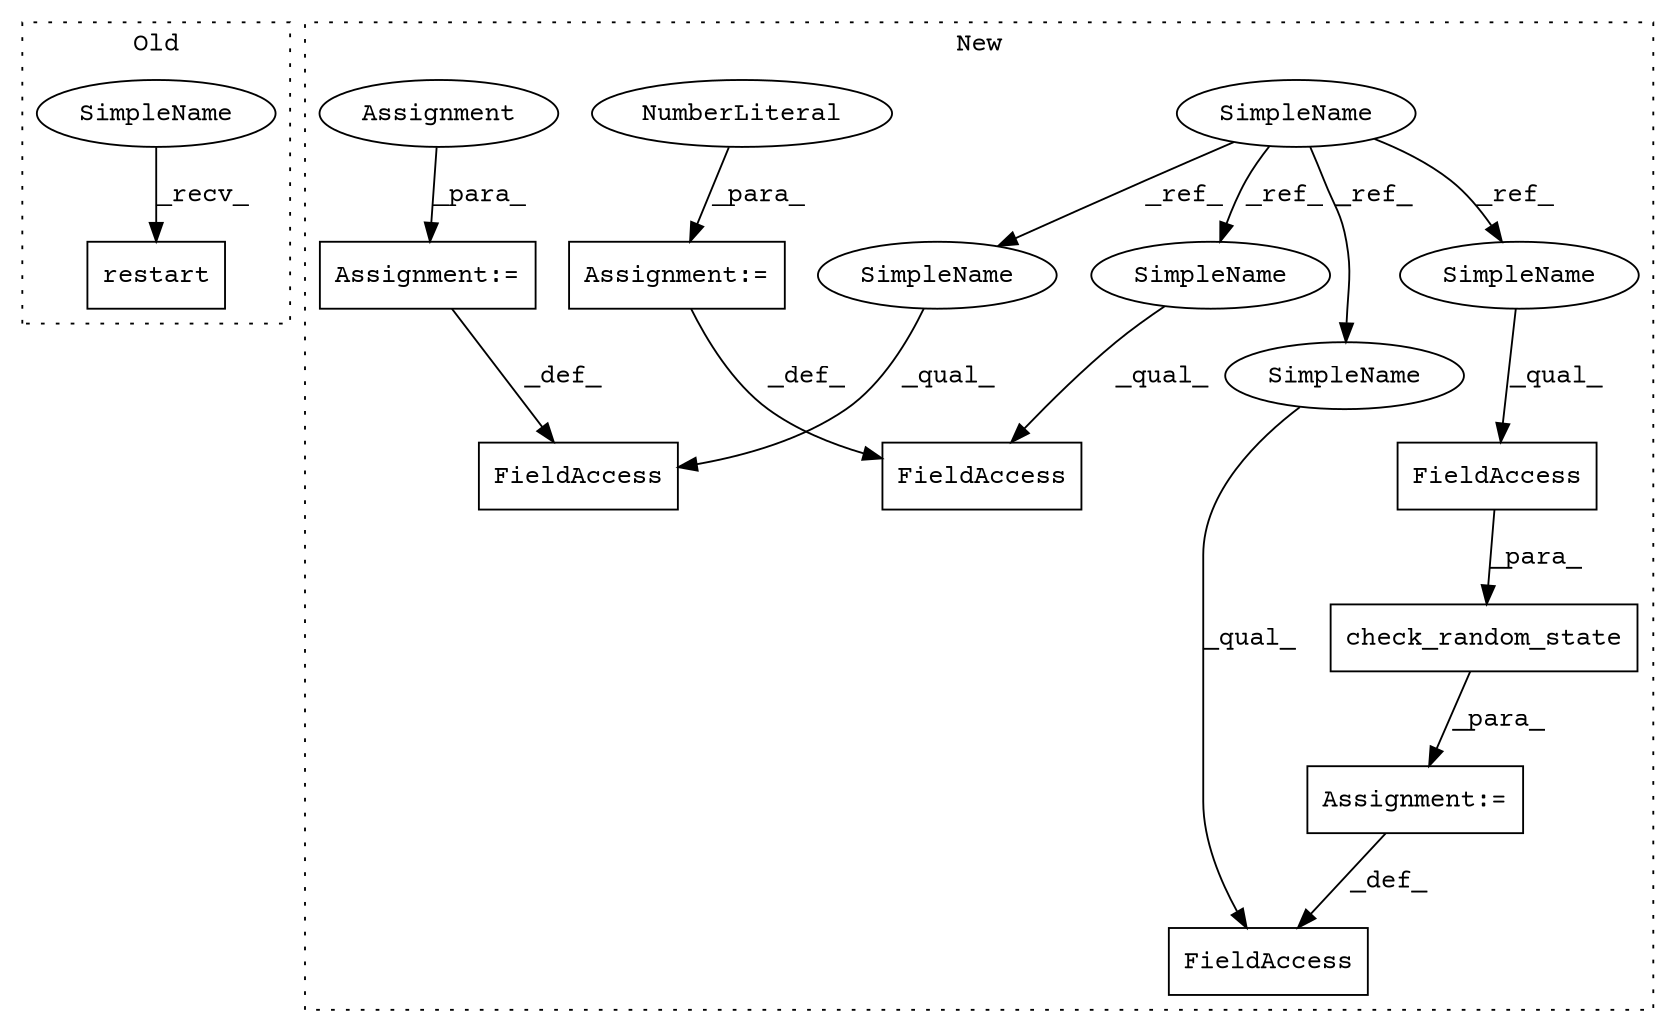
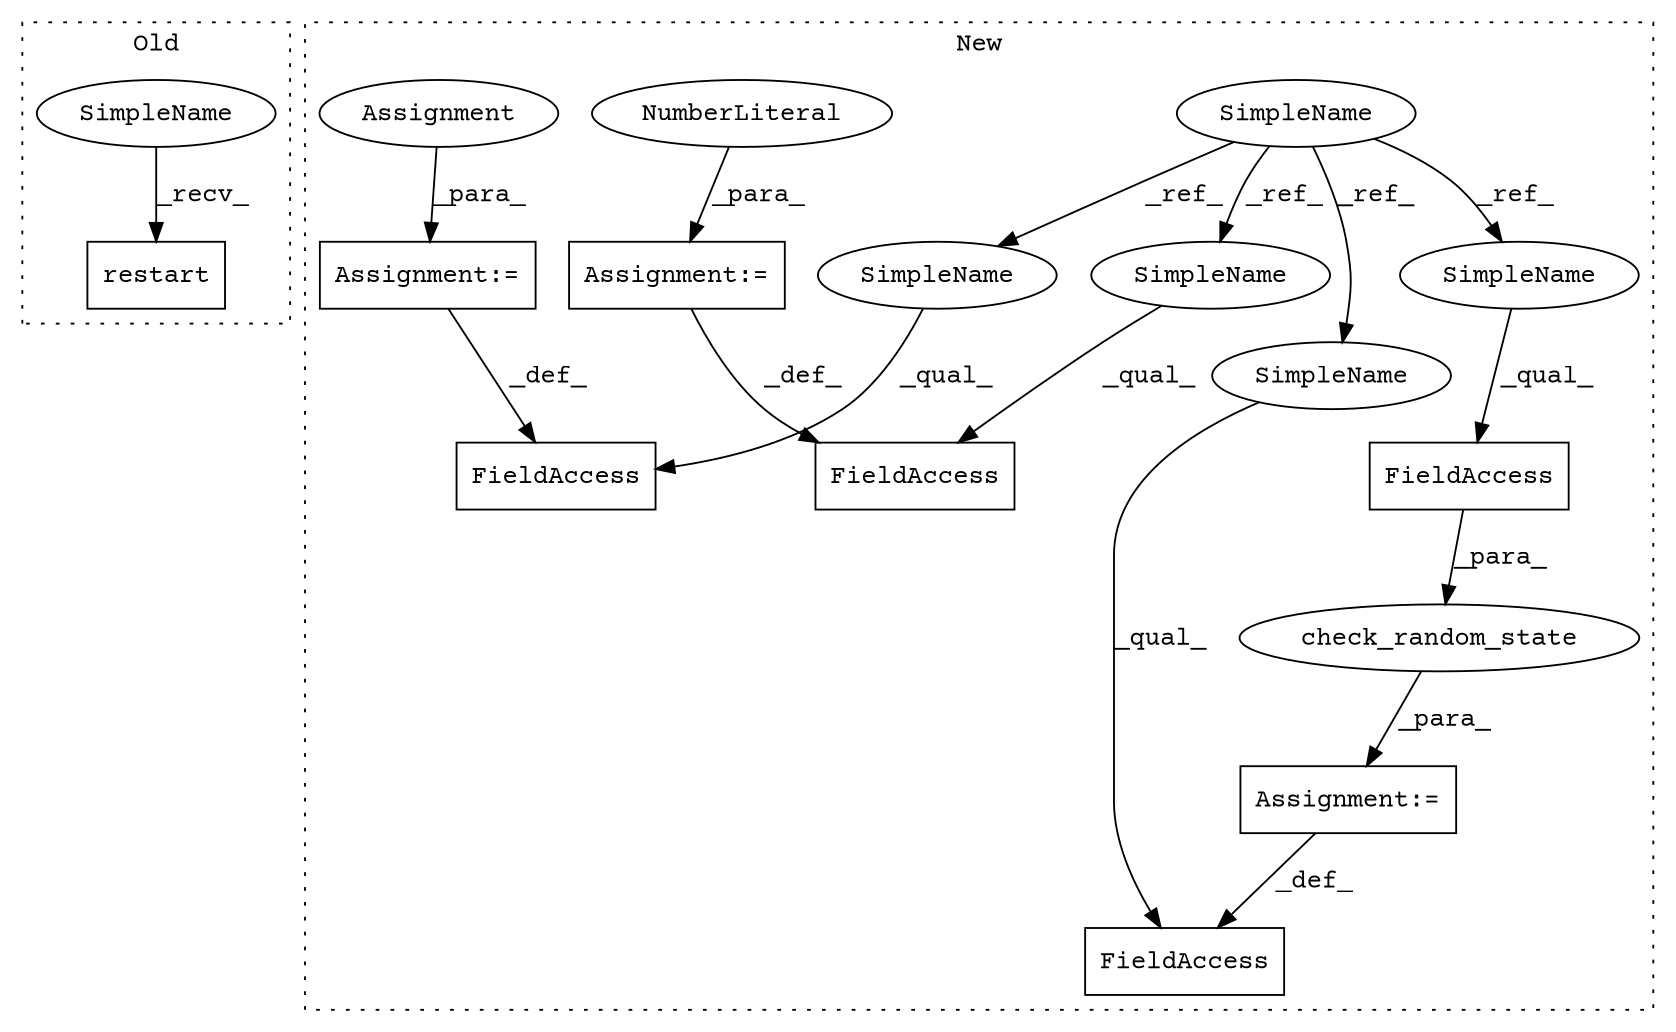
node "check_random_state": shape box -> ellipse
